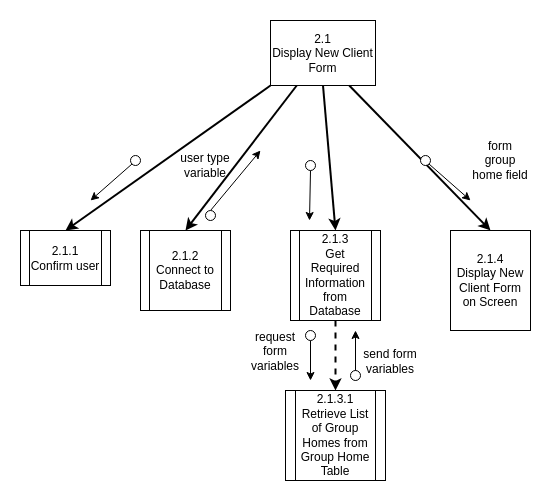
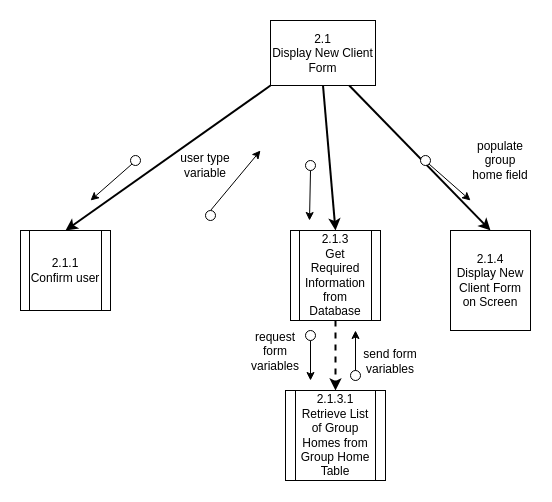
edge "2.1 Display New Client Form" -> "2.1.2 Connect to Database": removed
node "form group home field": label "form group home field" -> "populate group home field"
node "2.1.1 Confirm user": size 90x55 -> 90x80
node "2.1.2 Connect to Database": removed
